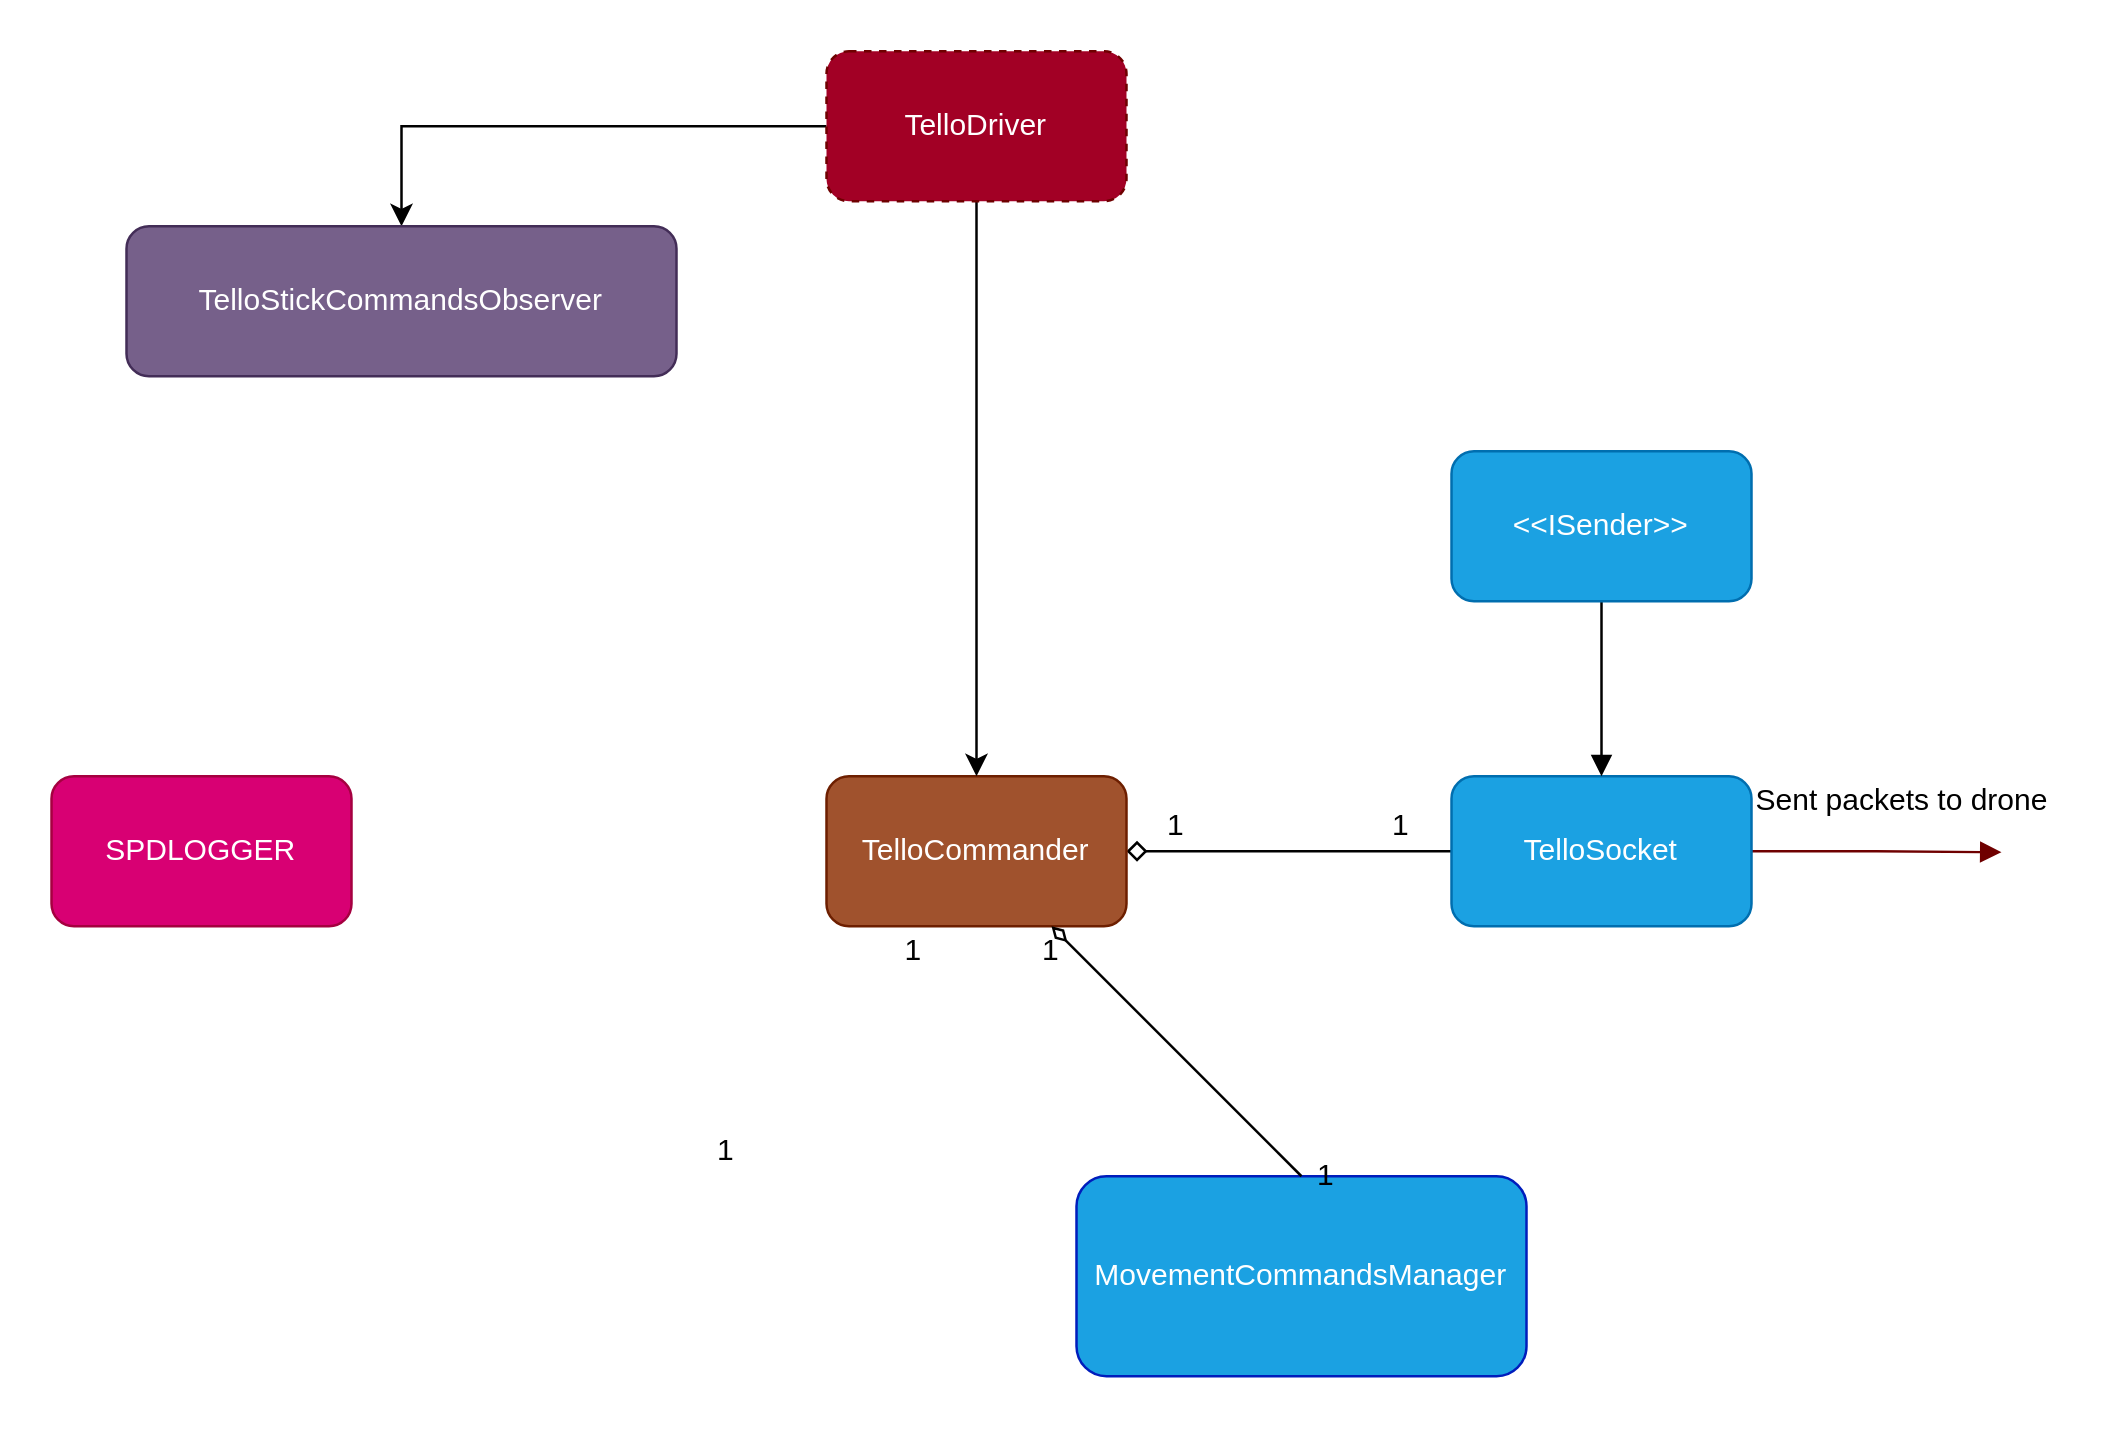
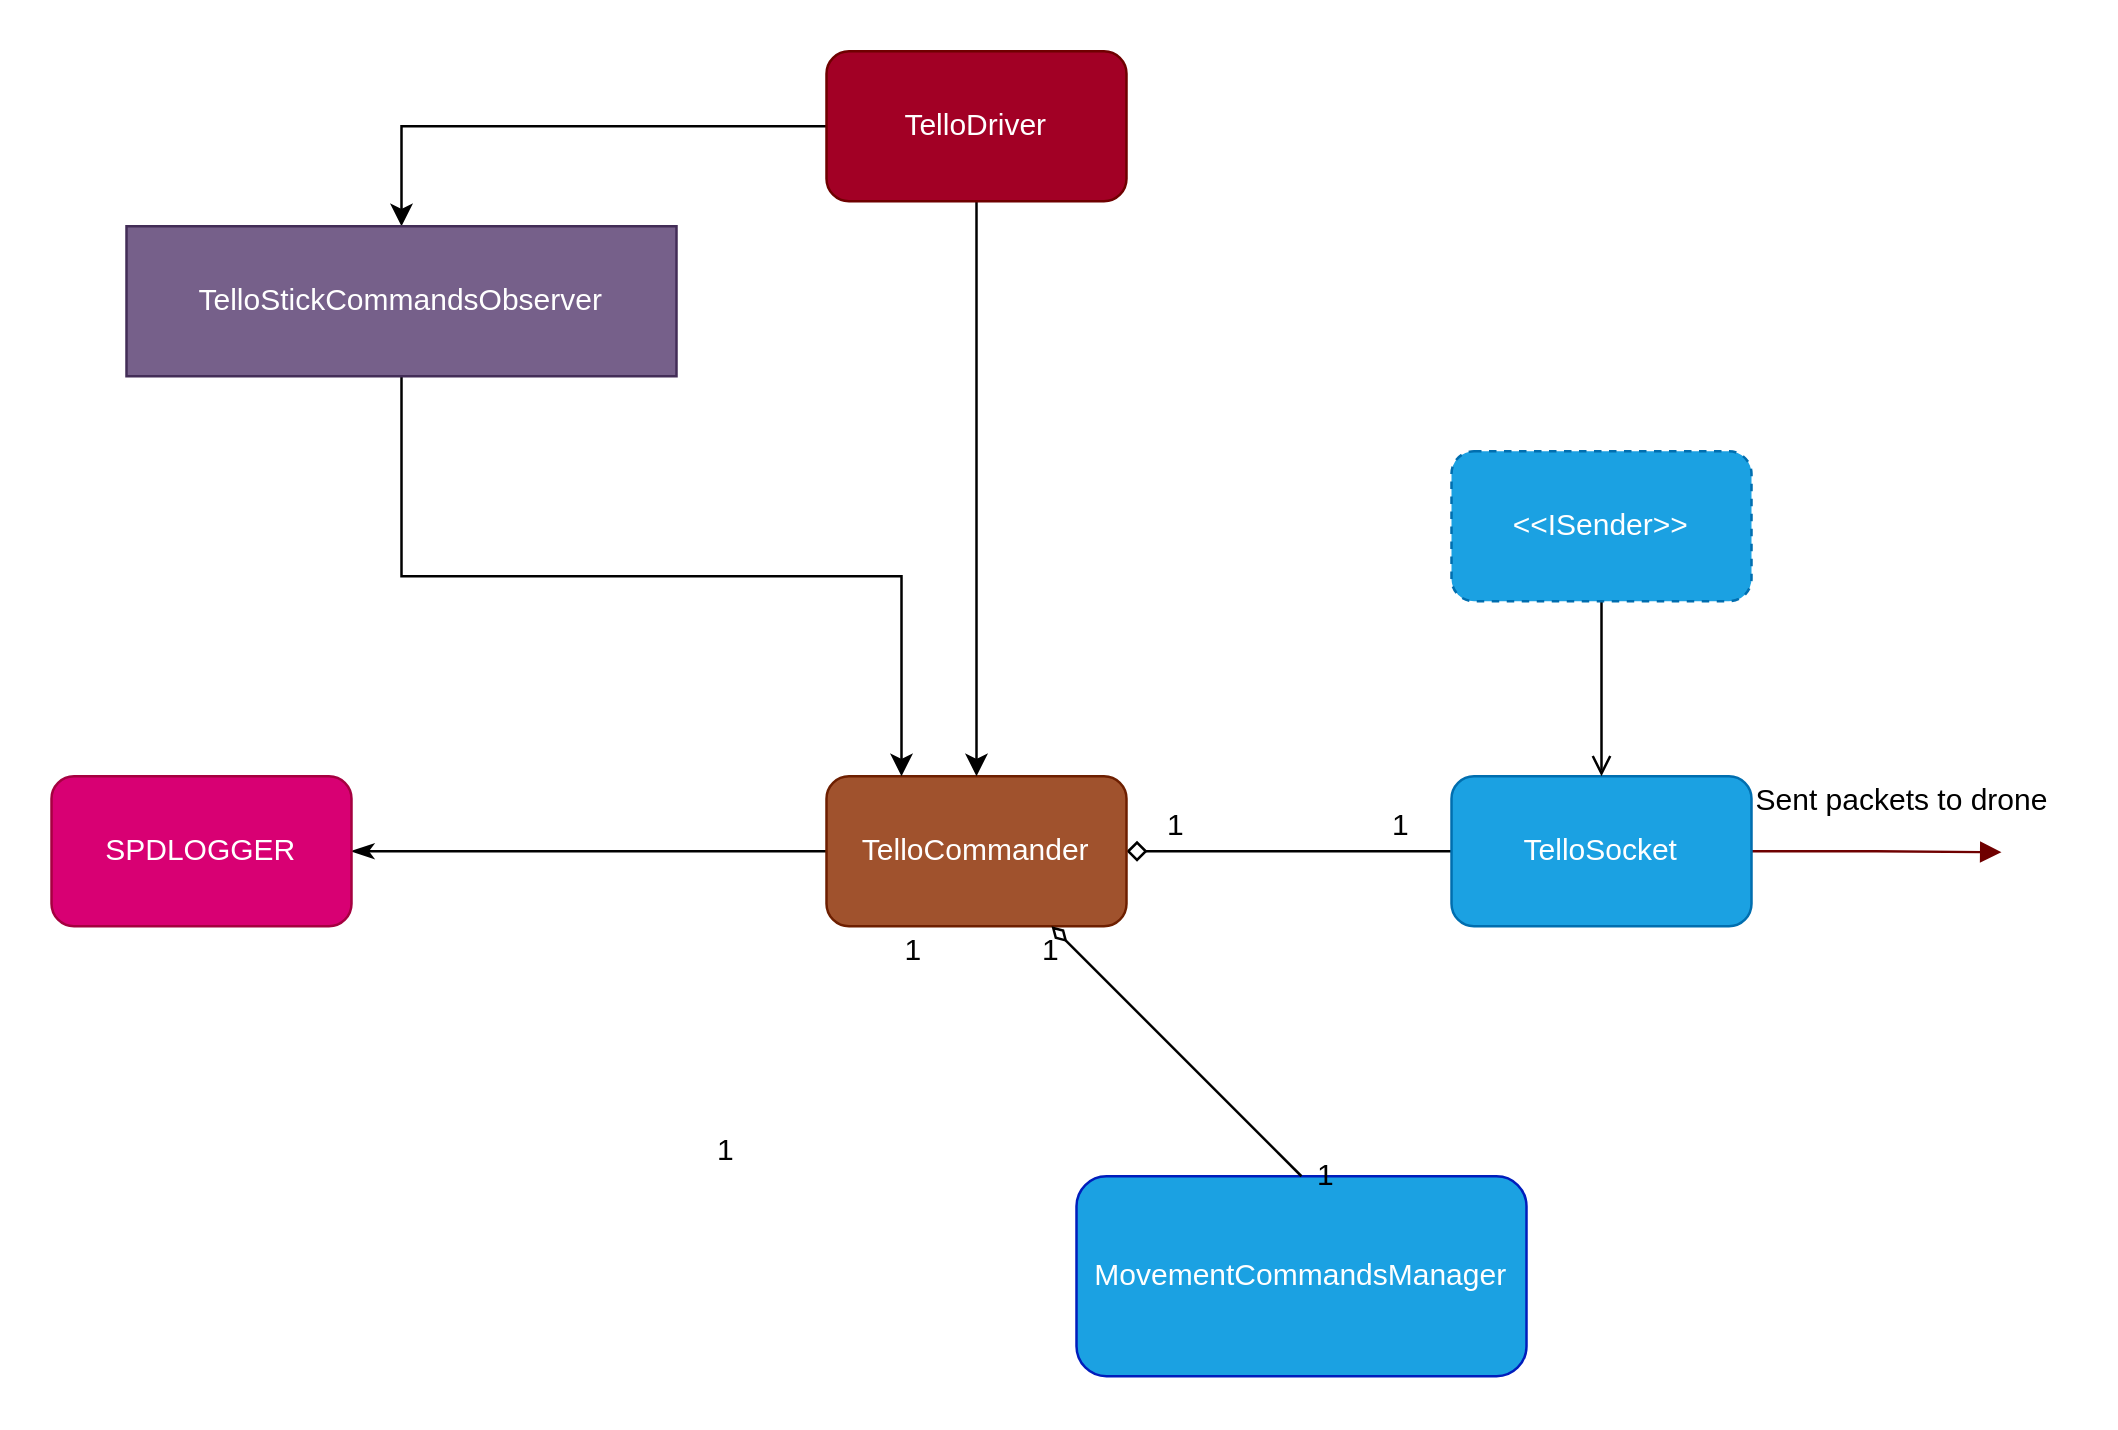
node "TelloDriver": style dashed -> solid
node "TelloStickCommandsObserver": shape rounded rectangle -> rectangle
node "<<ISender>>": style solid -> dashed
edge "TelloStickCommandsObserver" -> "TelloCommander": added
edge "<<ISender>>" -> "TelloSocket": arrowhead block -> open
edge "TelloCommander" -> "SPDLOGGER": added
